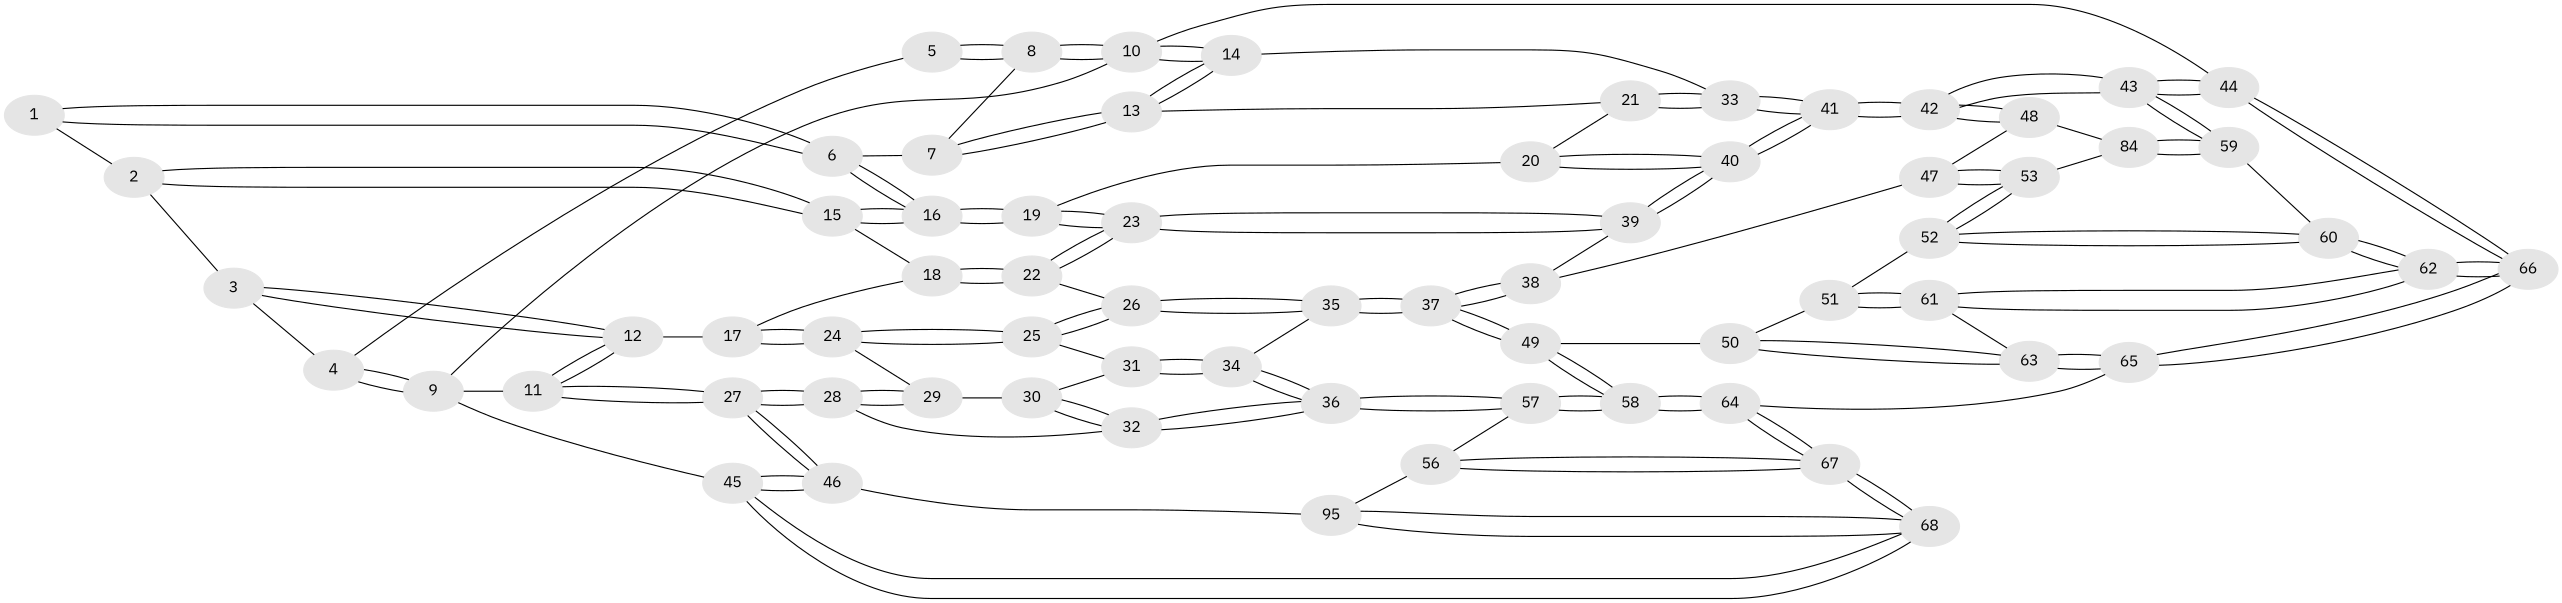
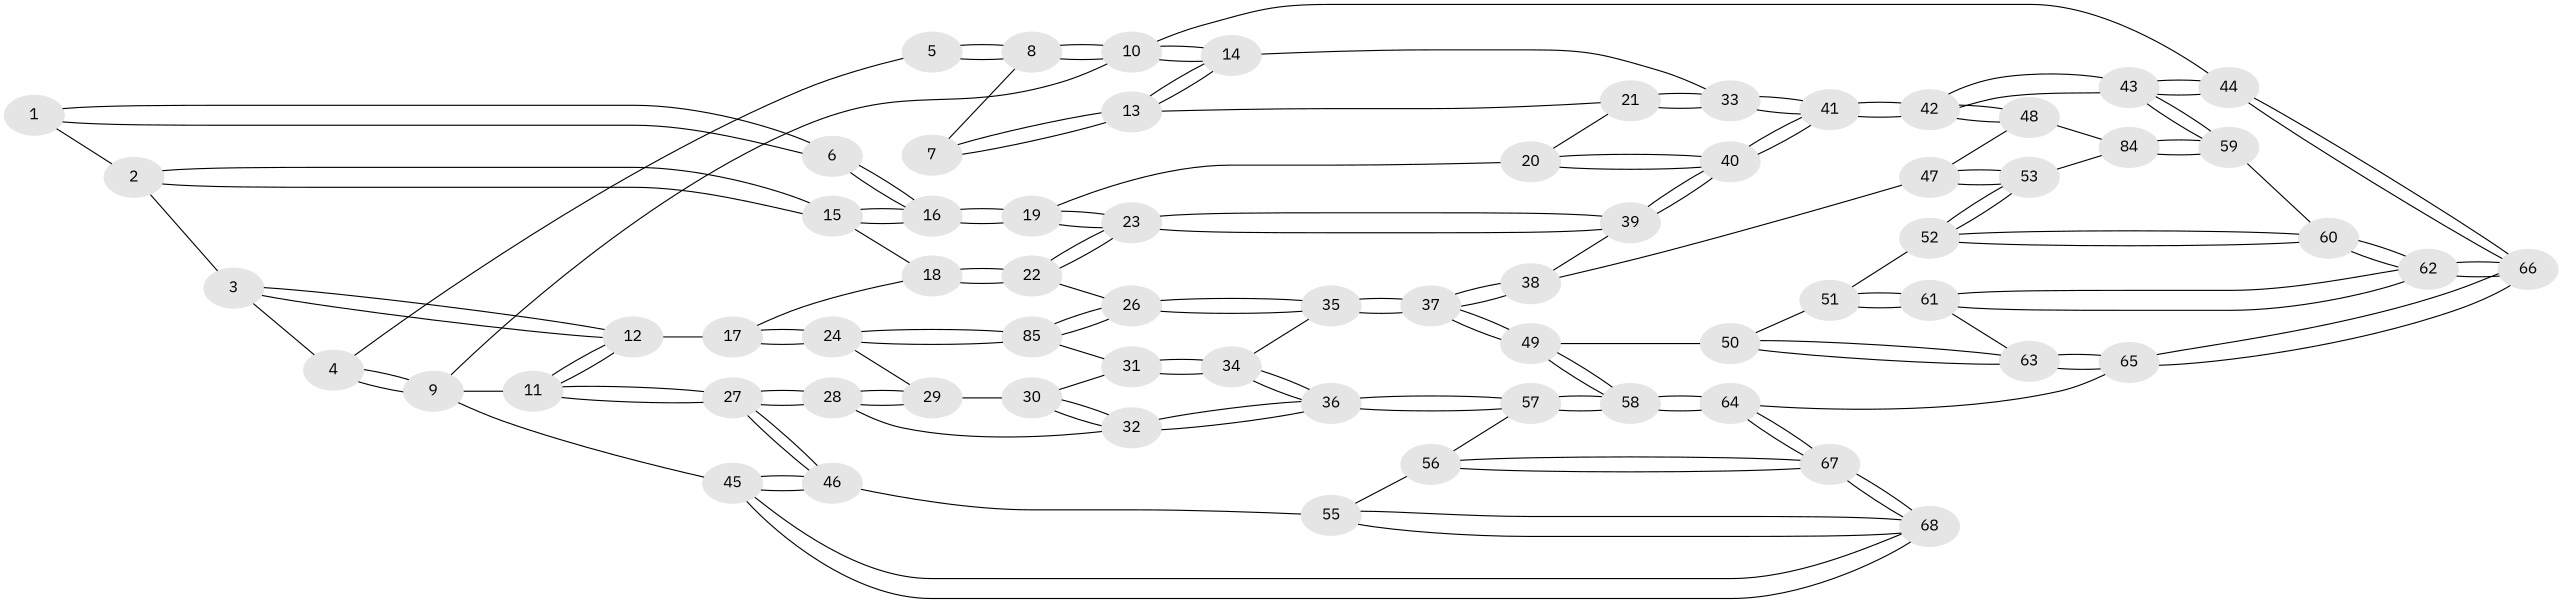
edge "7" -- "6": removed
node "25": label "25" -> "85"
node "95": label "95" -> "55"
